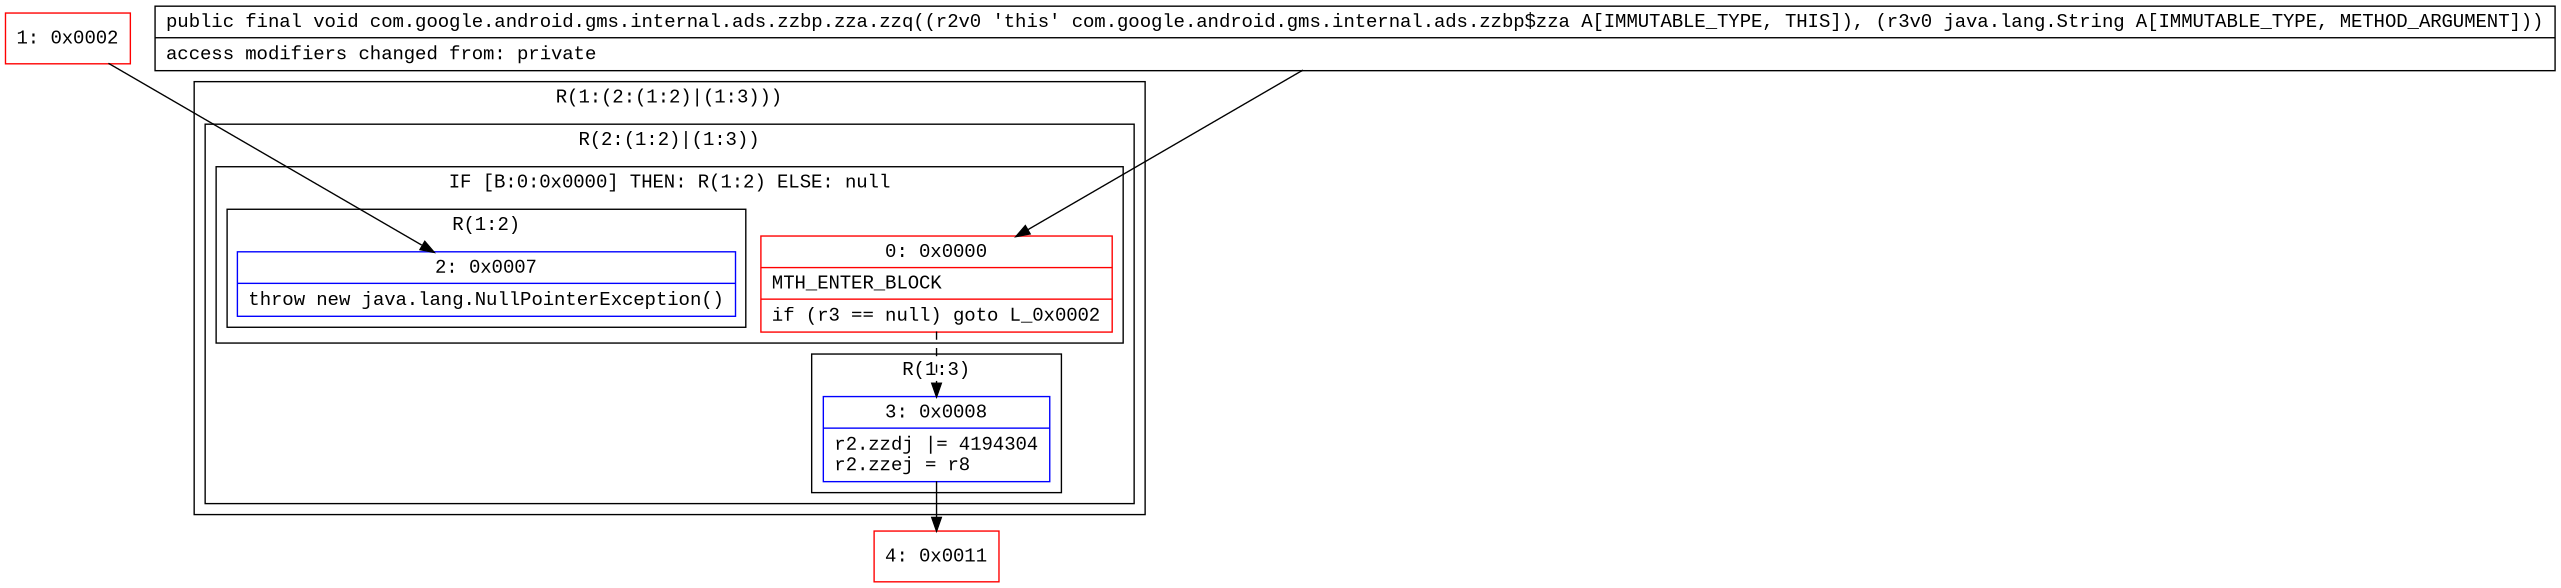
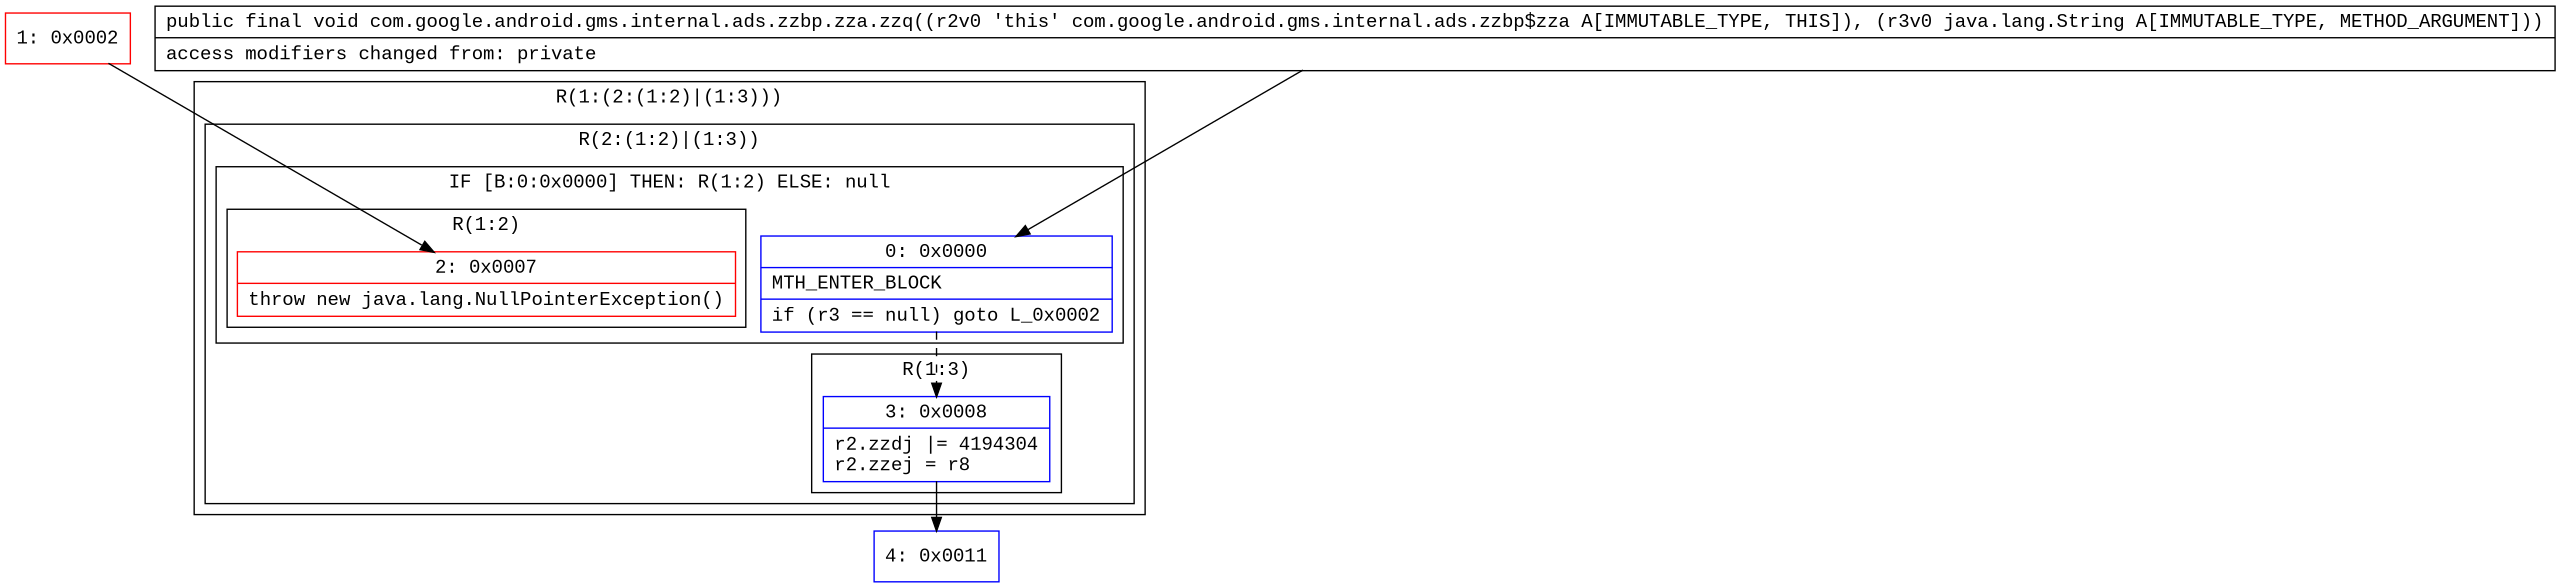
node "2: 0x0007": color blue -> red
node "0: 0x0000": color red -> blue
node "4: 0x0011": color red -> blue
